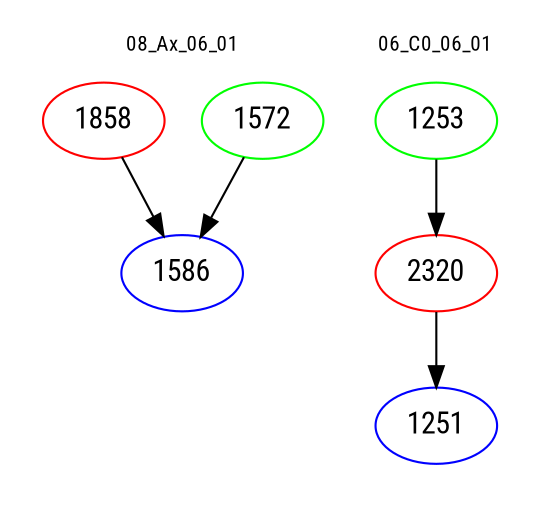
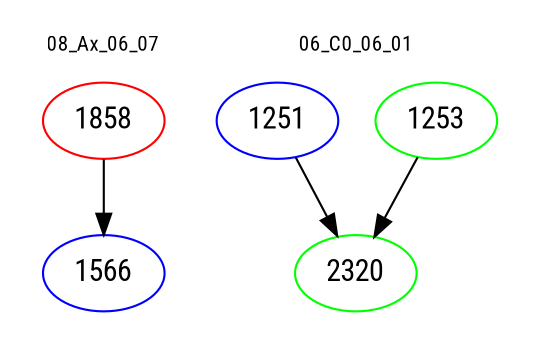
cluster "08_Ax_06_01": label "08_Ax_06_01" -> "08_Ax_06_07"
node "1572": removed
node "1586": label "1586" -> "1566"
node "2320": color red -> green
edge "2320" -> "1251": reversed
